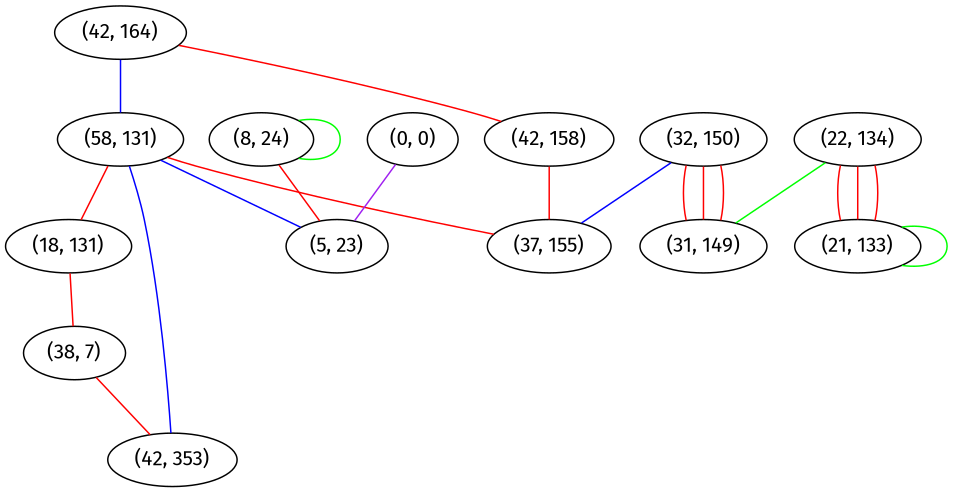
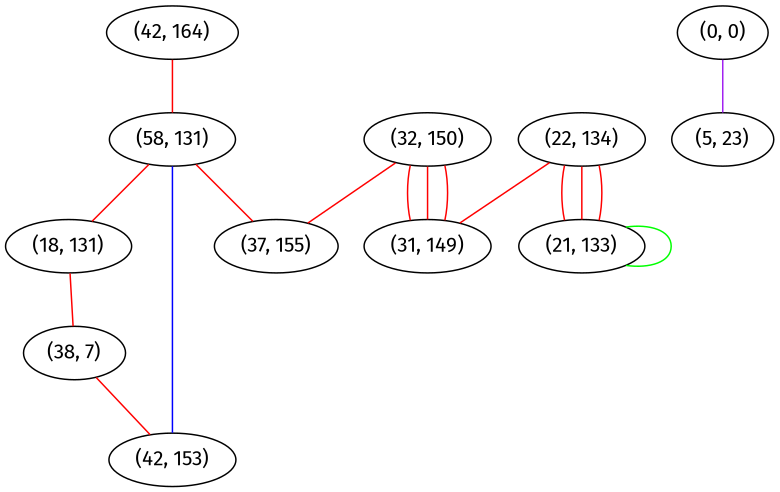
edge "(42, 164)" -- "(58, 131)": color blue -> red
node "(8, 24)": removed
node "(42, 158)": removed
edge "(32, 150)" -- "(37, 155)": color blue -> red
edge "(22, 134)" -- "(31, 149)": color green -> red
edge "(58, 131)" -- "(5, 23)": removed
node "(42, 353)": label "(42, 353)" -> "(42, 153)"
